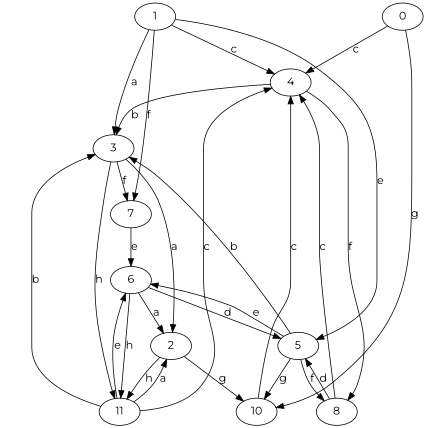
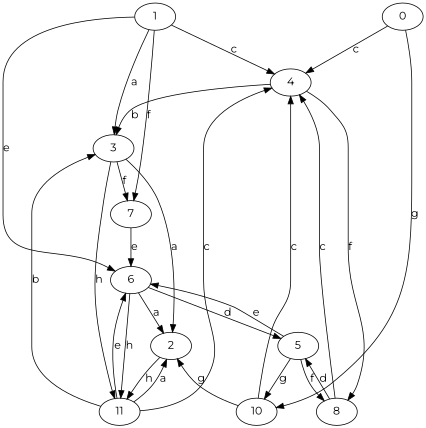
edge "1" -> "5": now "1" -> "6"
edge "5" -> "3": removed, label "b"
edge "2" -> "10": reversed
